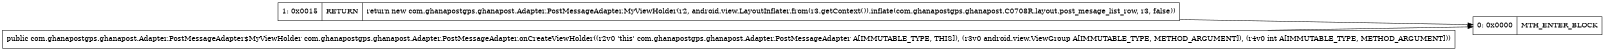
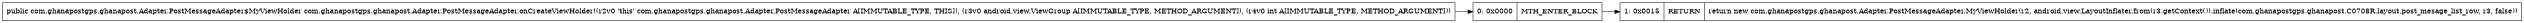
edge "1: 0x0015" -> "0: 0x0000": reversed
